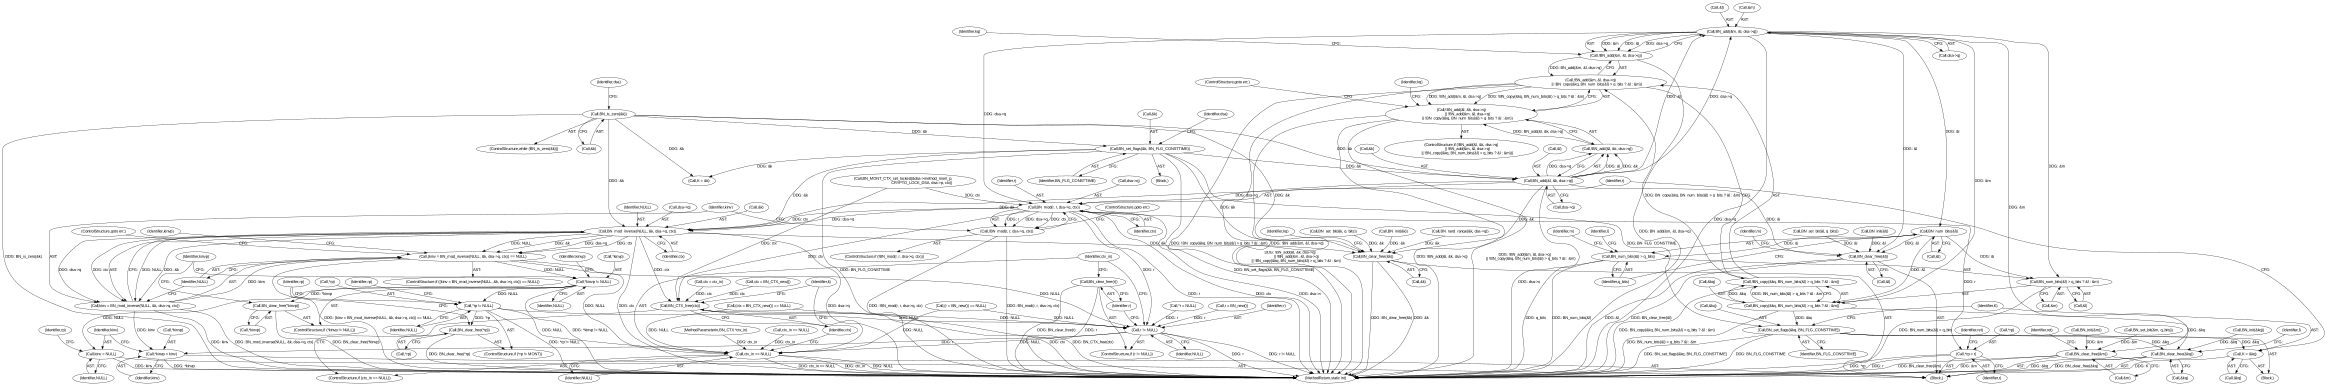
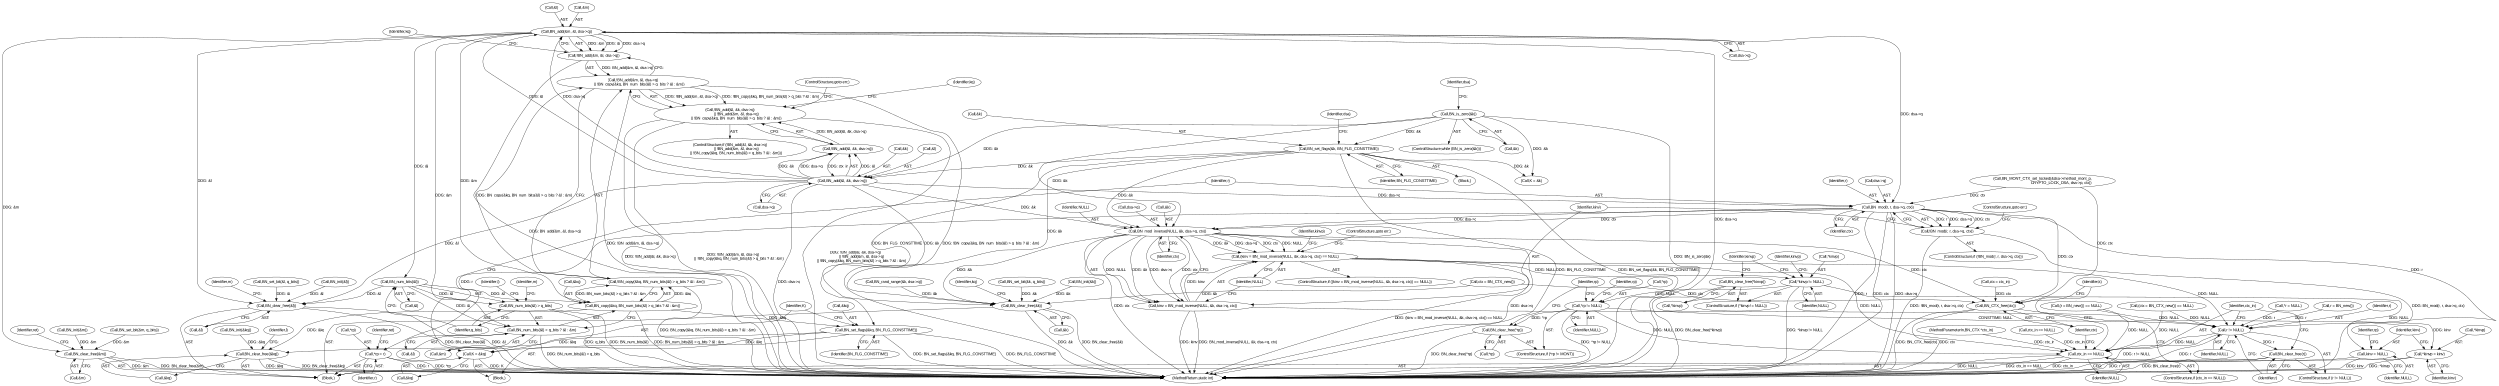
edge "(Call,BN_is_zero(&k))" -> "(Call,BN_clear_free(&k))": now "(Call,ctx = BN_CTX_new())" -> "(Call,BN_clear_free(&k))"
edge "(Call,!BN_add(&l, &k, dsa->q))" -> "(Call,BN_add(&l, &k, dsa->q))": label "CFG: " -> "DDG: ctx_in"
edge "(Call,*kinvp != NULL)" -> "(Call,BN_clear_free(*kinvp))": removed, label "DDG: *kinvp"
edge "(Call,*rp != NULL)" -> "(Call,r != NULL)": label "DDG: NULL" -> "CONSTTIME: NULL"
edge "(Call,BN_copy(&kq, BN_num_bits(&l) > q_bits ? &l : &m))" -> "(Call,BN_num_bits(&l) > q_bits ? &l : &m)": added, label "CFG:"
edge "(Call,r != NULL)" -> "(Call,*kinvp = kinv)": now "(Call,r != NULL)" -> "(Call,BN_clear_free(r))"
